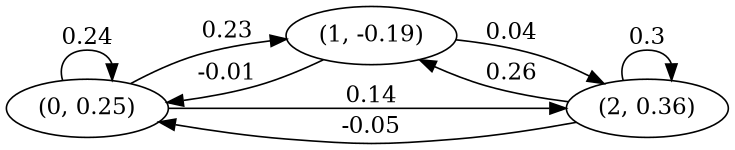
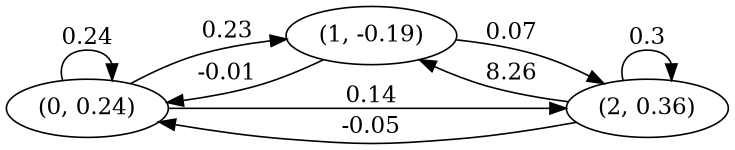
edge "(1, -0.19)" -> "(2, 0.36)": label "0.04" -> "0.07"
edge "(2, 0.36)" -> "(1, -0.19)": label "0.26" -> "8.26"
node "(0, 0.25)": label "(0, 0.25)" -> "(0, 0.24)"
